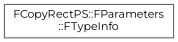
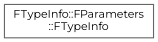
node "FCopyRectPS::FParameters ::FTypeInfo": label "FCopyRectPS::FParameters ::FTypeInfo" -> "FTypeInfo::FParameters ::FTypeInfo"
